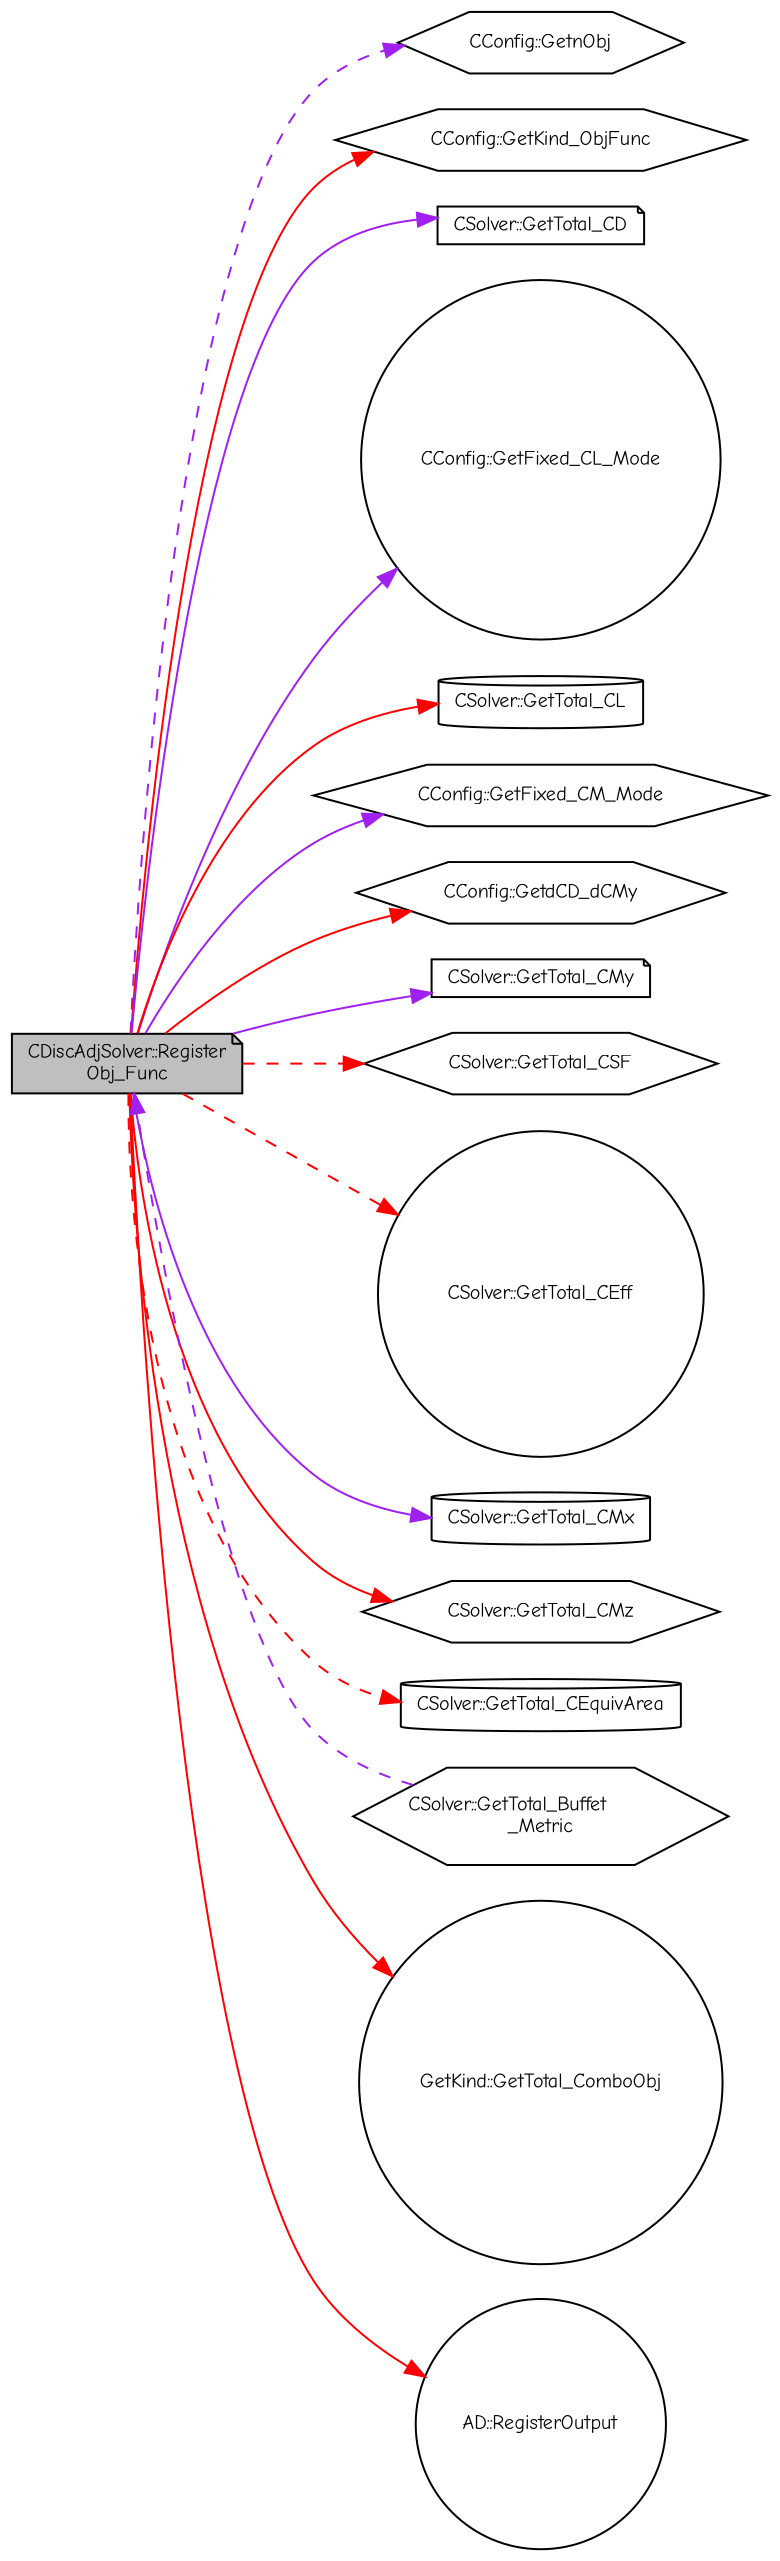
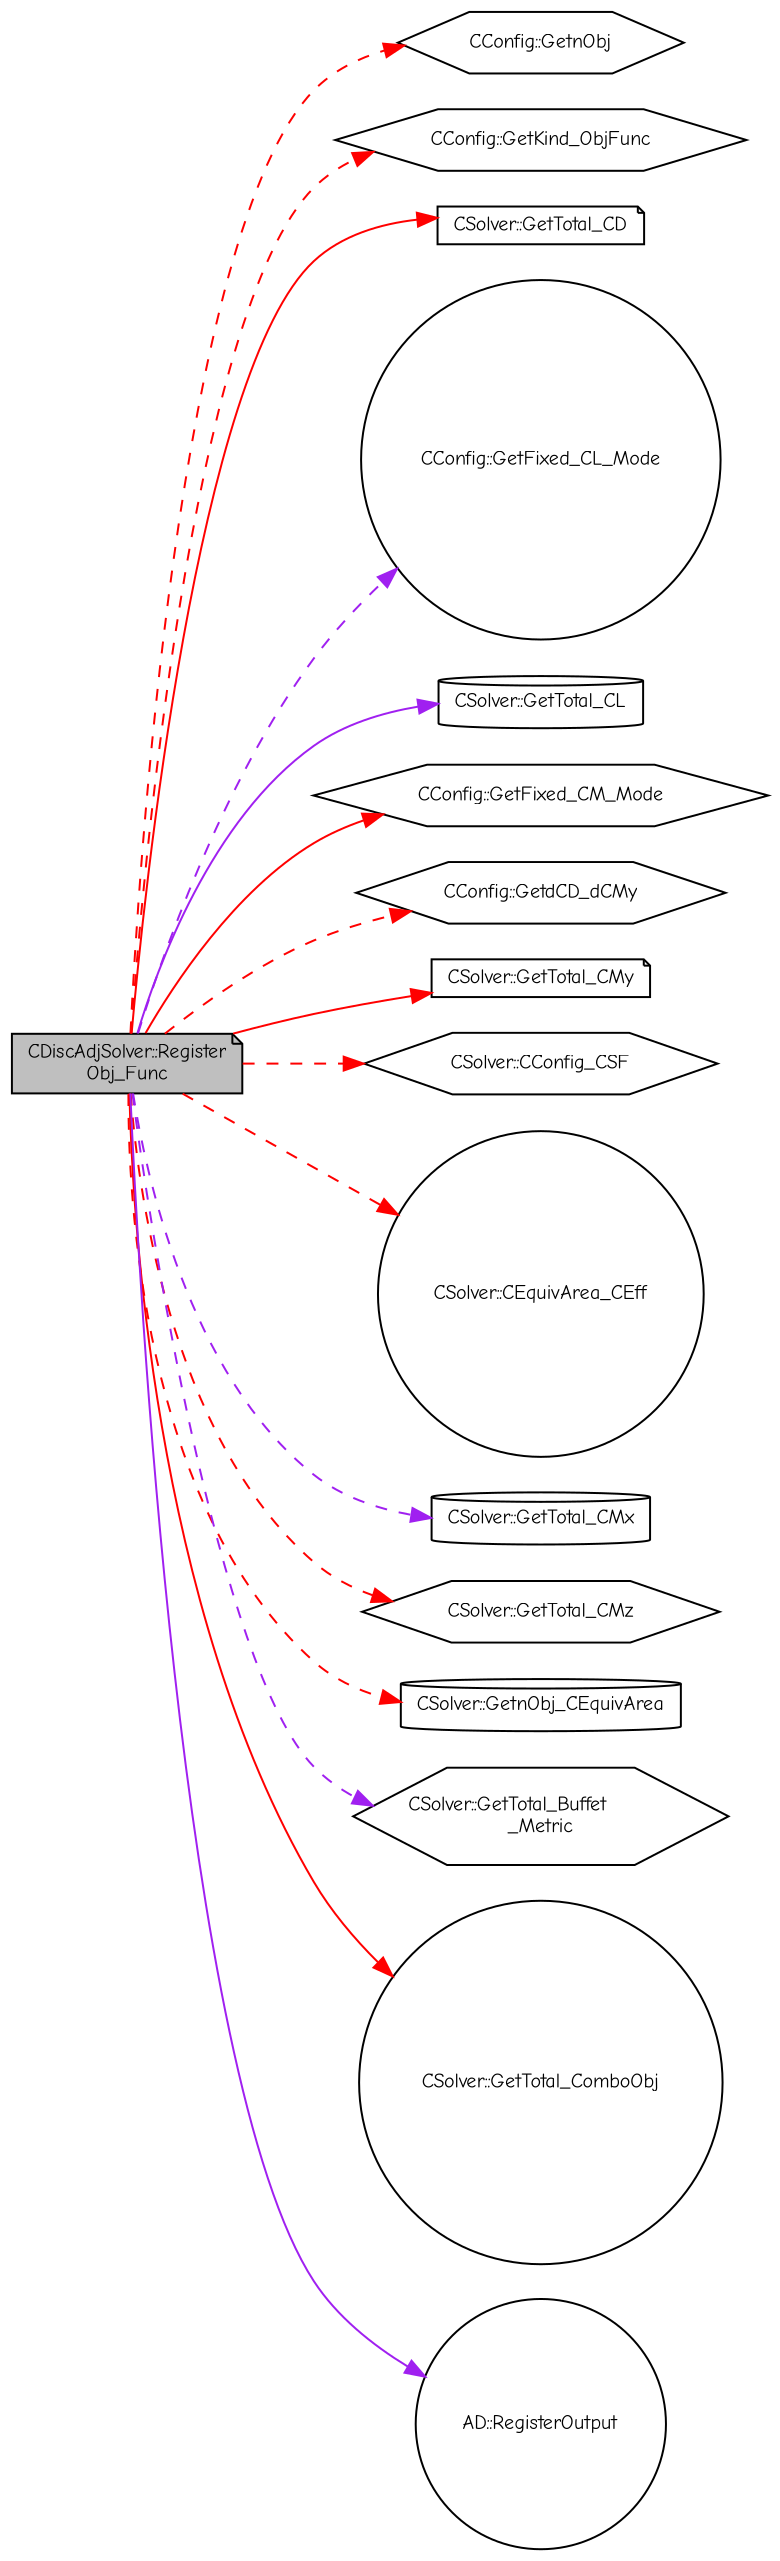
edge "CDiscAdjSolver::Register Obj_Func" -> "CConfig::GetKind_ObjFunc": style solid -> dashed
edge "CDiscAdjSolver::Register Obj_Func" -> "CConfig::GetnObj": color purple -> red
edge "CDiscAdjSolver::Register Obj_Func" -> "CSolver::GetTotal_CD": color purple -> red
edge "CDiscAdjSolver::Register Obj_Func" -> "CConfig::GetFixed_CL_Mode": style solid -> dashed
edge "CDiscAdjSolver::Register Obj_Func" -> "CSolver::GetTotal_CL": color red -> purple
edge "CDiscAdjSolver::Register Obj_Func" -> "CConfig::GetFixed_CM_Mode": color purple -> red
edge "CDiscAdjSolver::Register Obj_Func" -> "CConfig::GetdCD_dCMy": style solid -> dashed
edge "CDiscAdjSolver::Register Obj_Func" -> "CSolver::GetTotal_CMy": color purple -> red
node "CSolver::GetTotal_CSF": label "CSolver::GetTotal_CSF" -> "CSolver::CConfig_CSF"
node "CSolver::GetTotal_CEff": label "CSolver::GetTotal_CEff" -> "CSolver::CEquivArea_CEff"
edge "CDiscAdjSolver::Register Obj_Func" -> "CSolver::GetTotal_CMx": style solid -> dashed
edge "CDiscAdjSolver::Register Obj_Func" -> "CSolver::GetTotal_CMz": style solid -> dashed
edge "CSolver::GetTotal_Buffet _Metric" -> "CDiscAdjSolver::Register Obj_Func": reversed
node "CSolver::GetTotal_CEquivArea": label "CSolver::GetTotal_CEquivArea" -> "CSolver::GetnObj_CEquivArea"
edge "CDiscAdjSolver::Register Obj_Func" -> "AD::RegisterOutput": color red -> purple
node "GetKind::GetTotal_ComboObj": label "GetKind::GetTotal_ComboObj" -> "CSolver::GetTotal_ComboObj"
